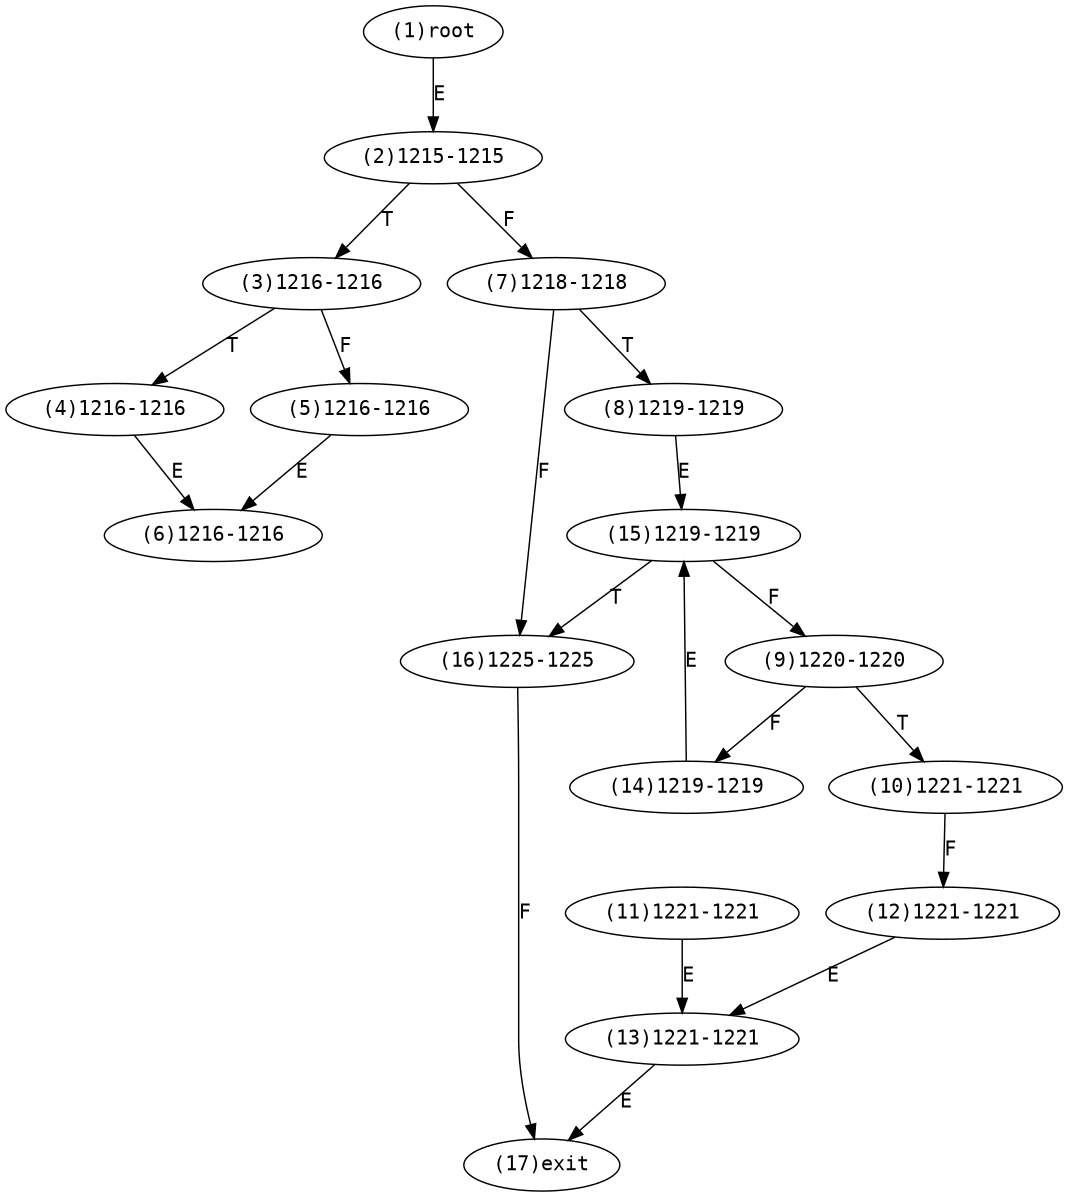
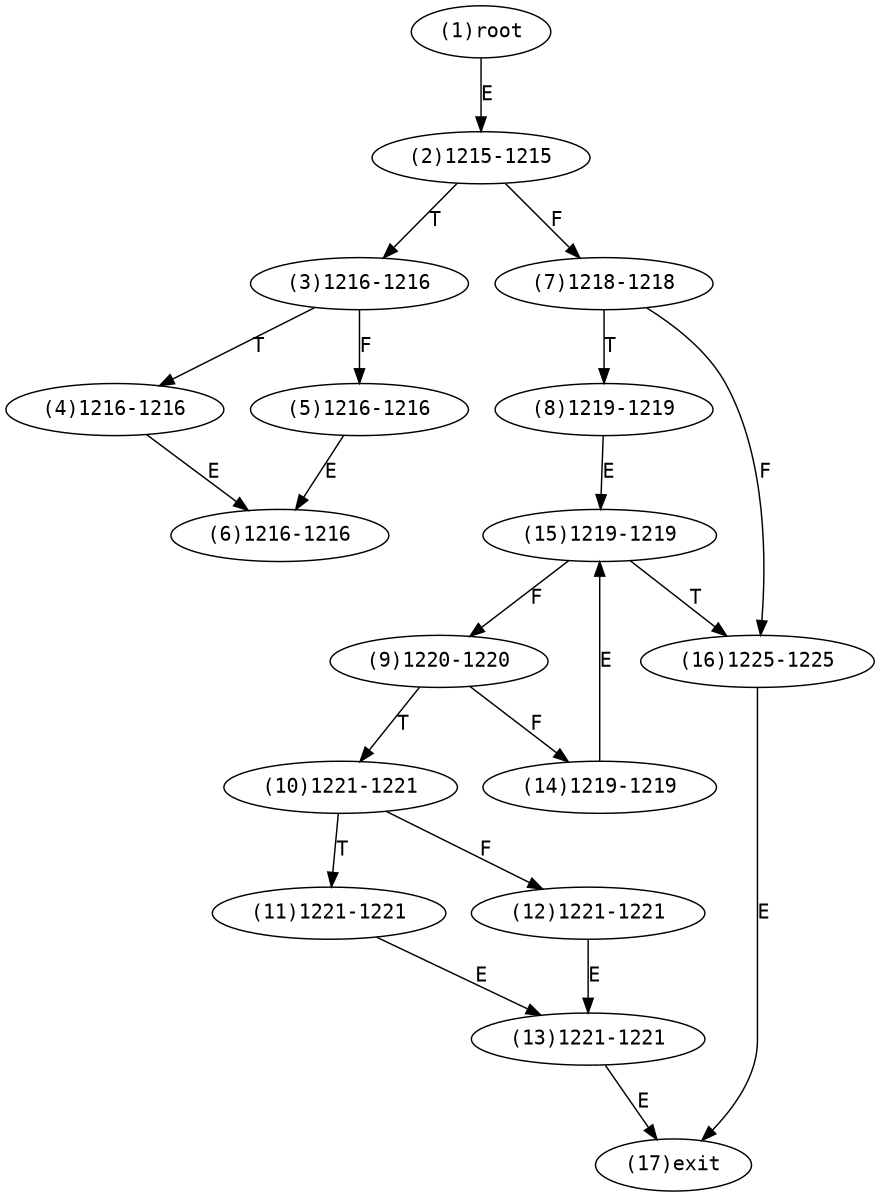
edge "(10)1221-1221" -> "(11)1221-1221": added, label "T"
edge "(16)1225-1225" -> "(17)exit": label "F" -> "E"
